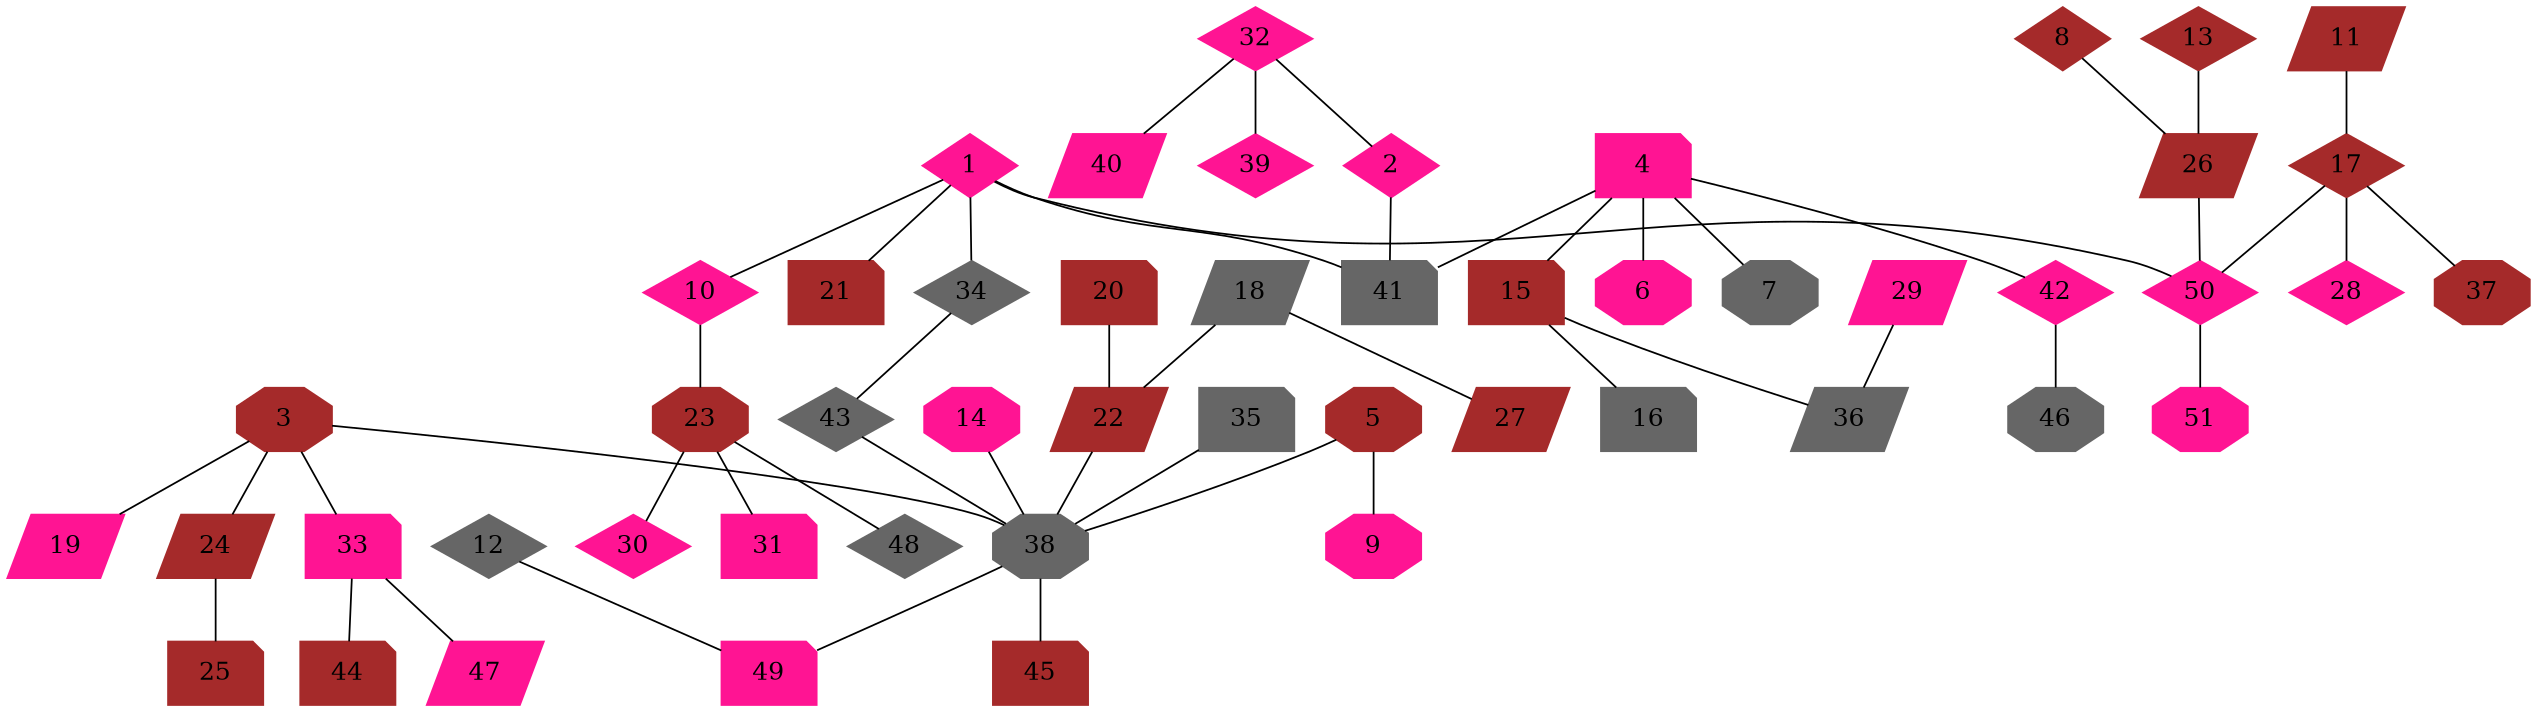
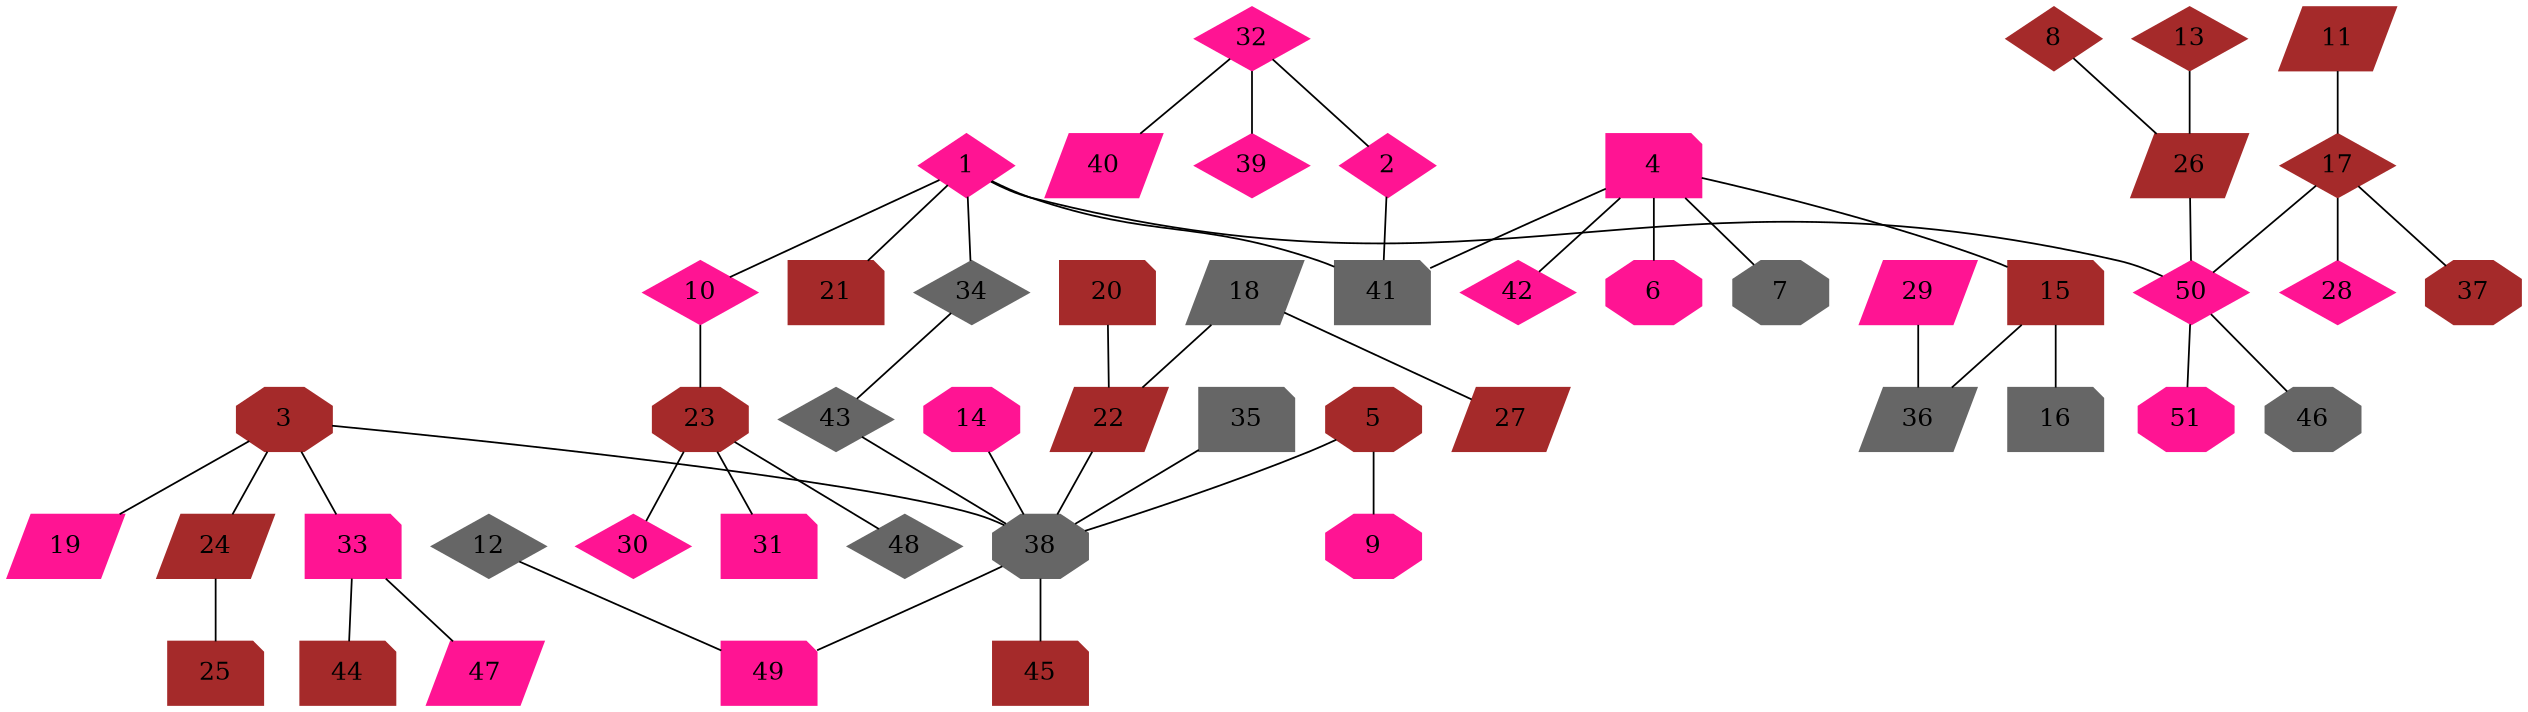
edge "42" -- "46": now "50" -- "46"
